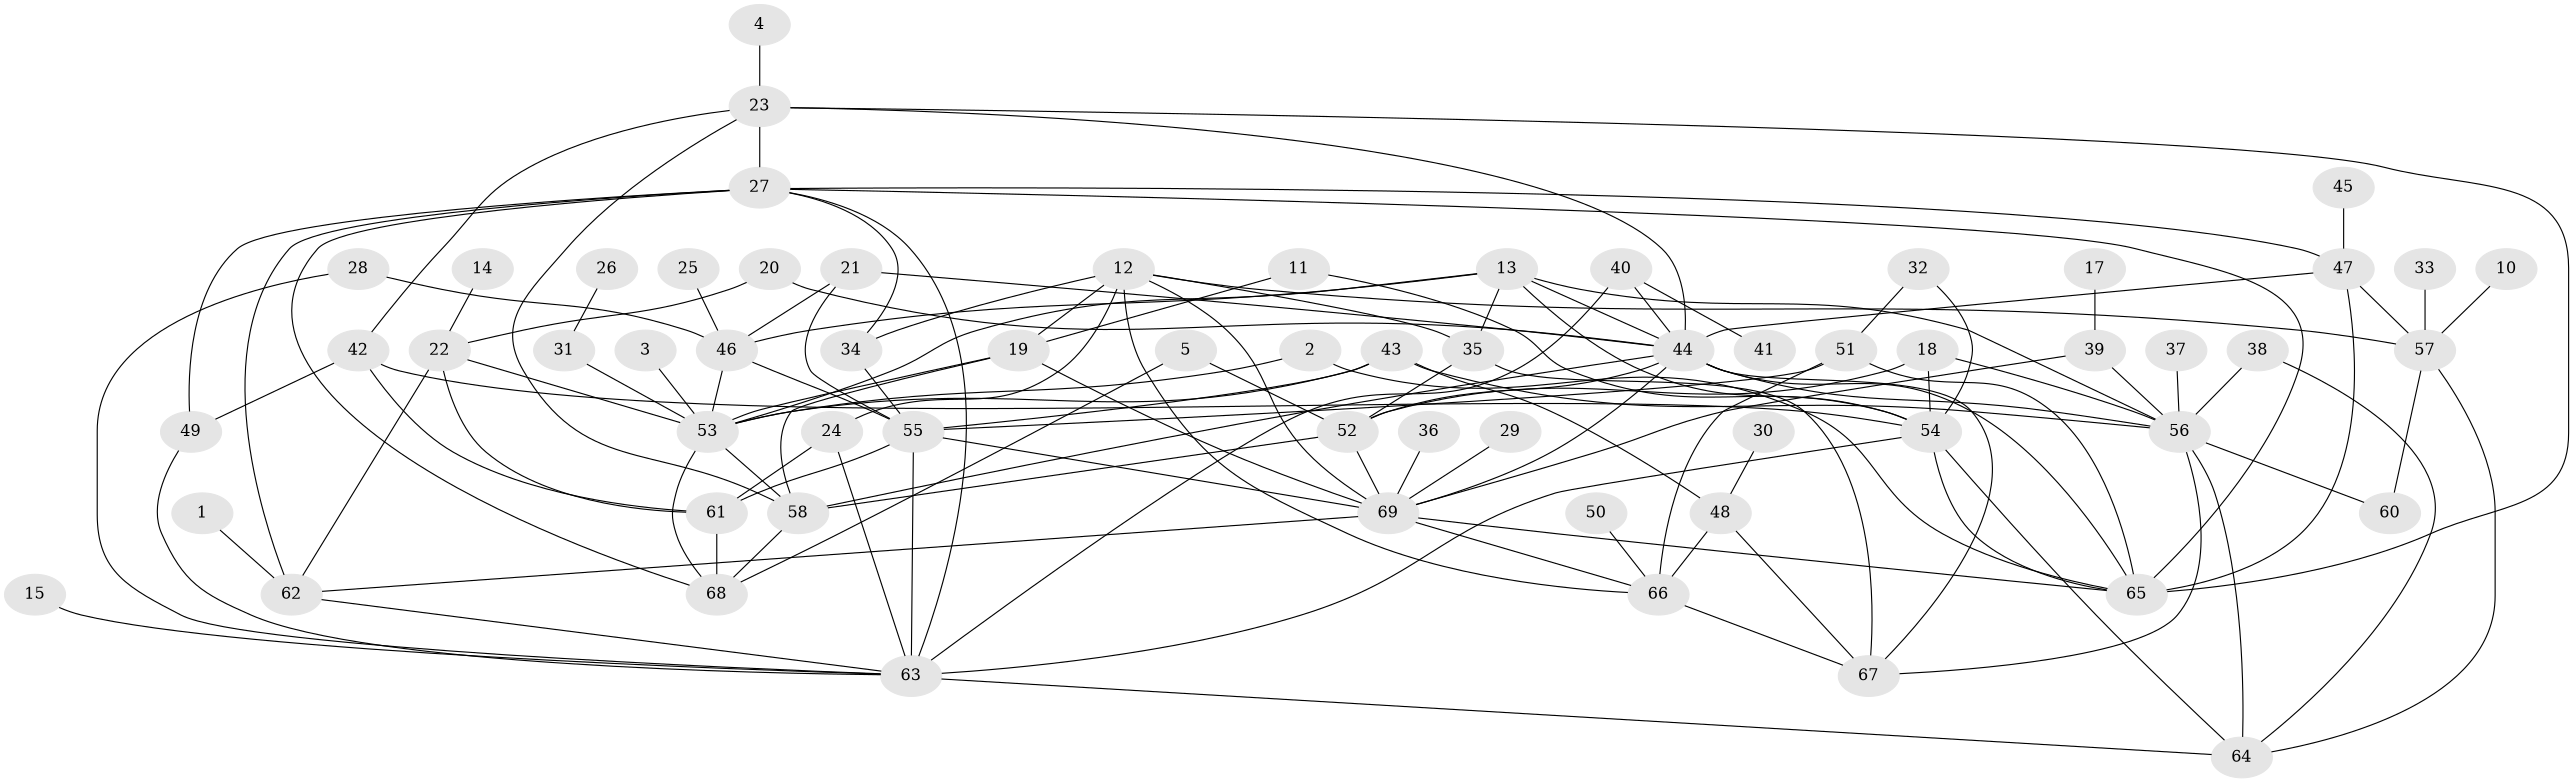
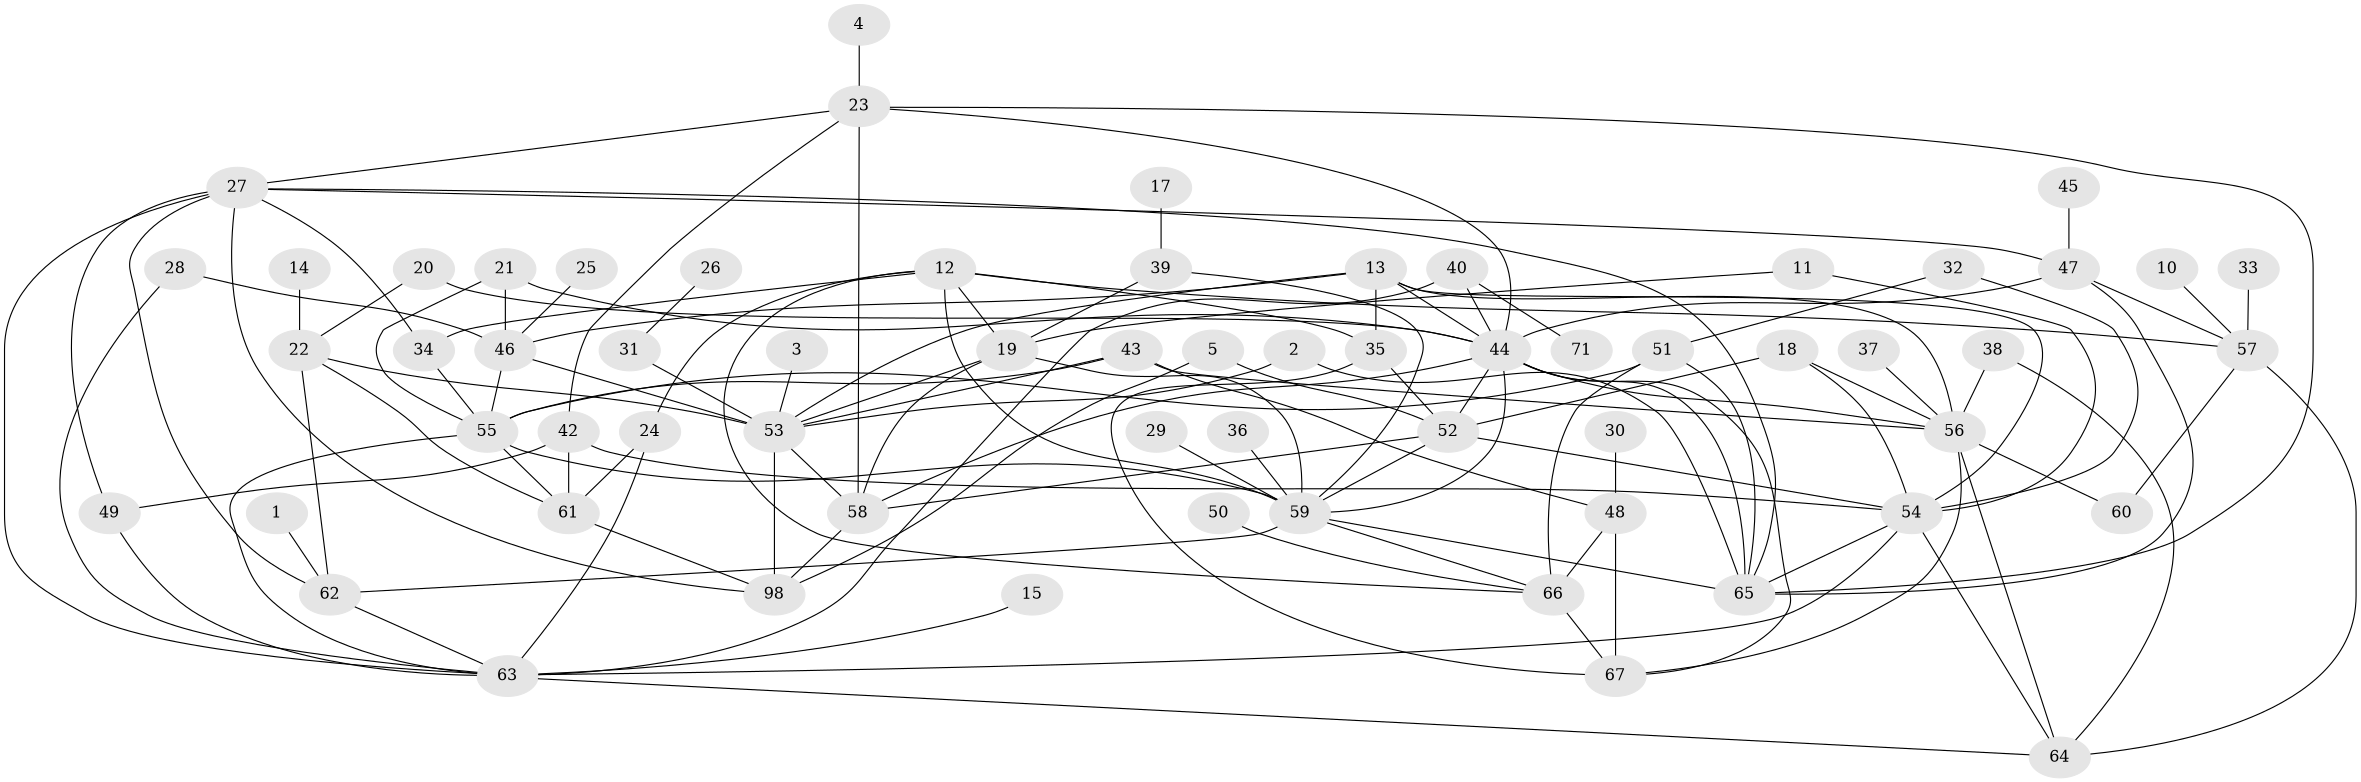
node "41": label "41" -> "71"
edge "39" -- "56": now "39" -- "19"
edge "52" -- "54": added
node "69": label "69" -> "59"
node "68": label "68" -> "98"
